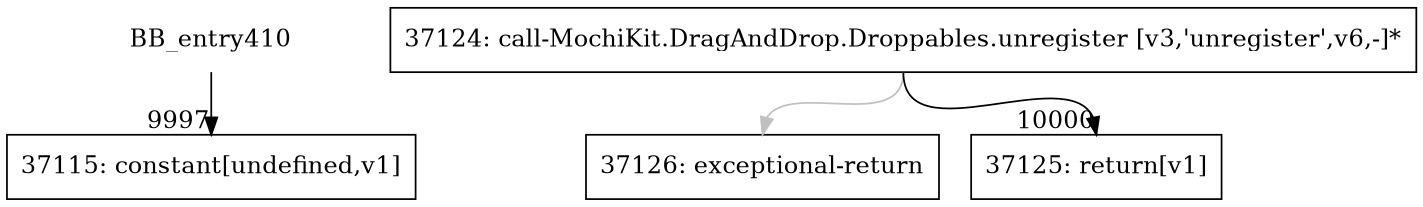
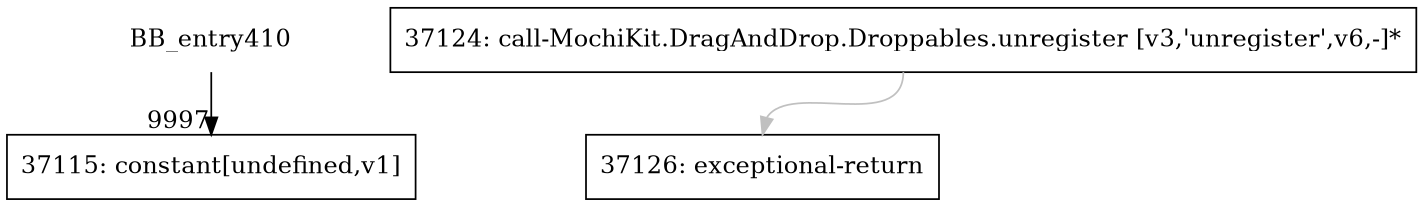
node "37125: return[v1]": removed
